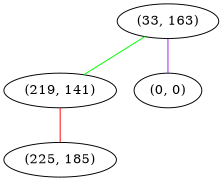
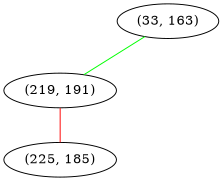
node "(219, 141)": label "(219, 141)" -> "(219, 191)"
node "(0, 0)": removed
